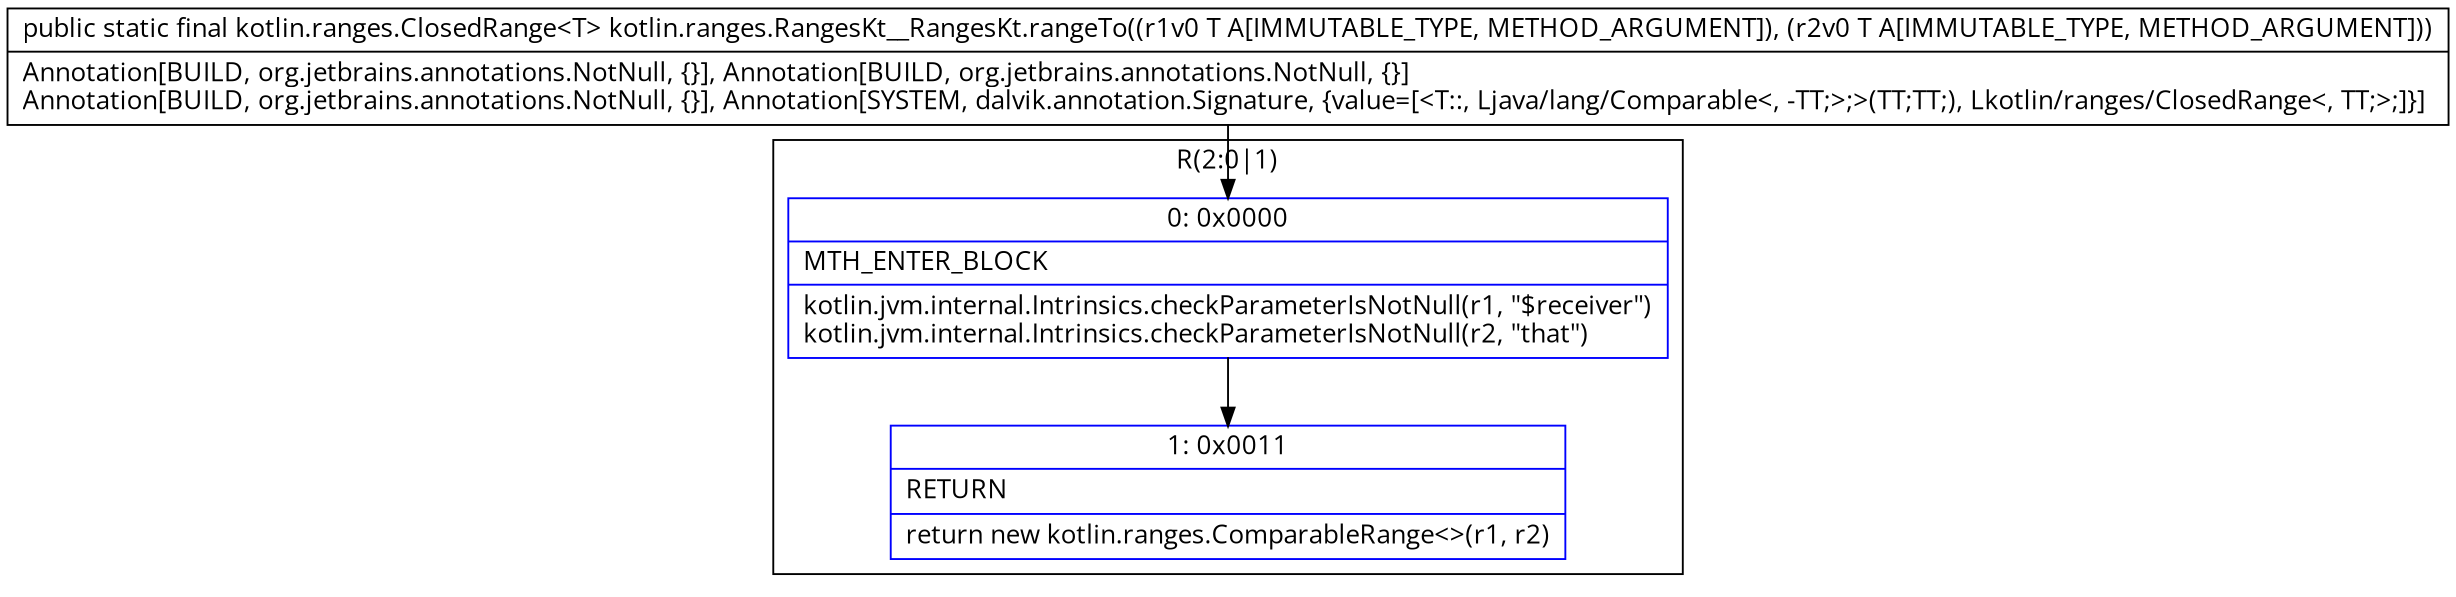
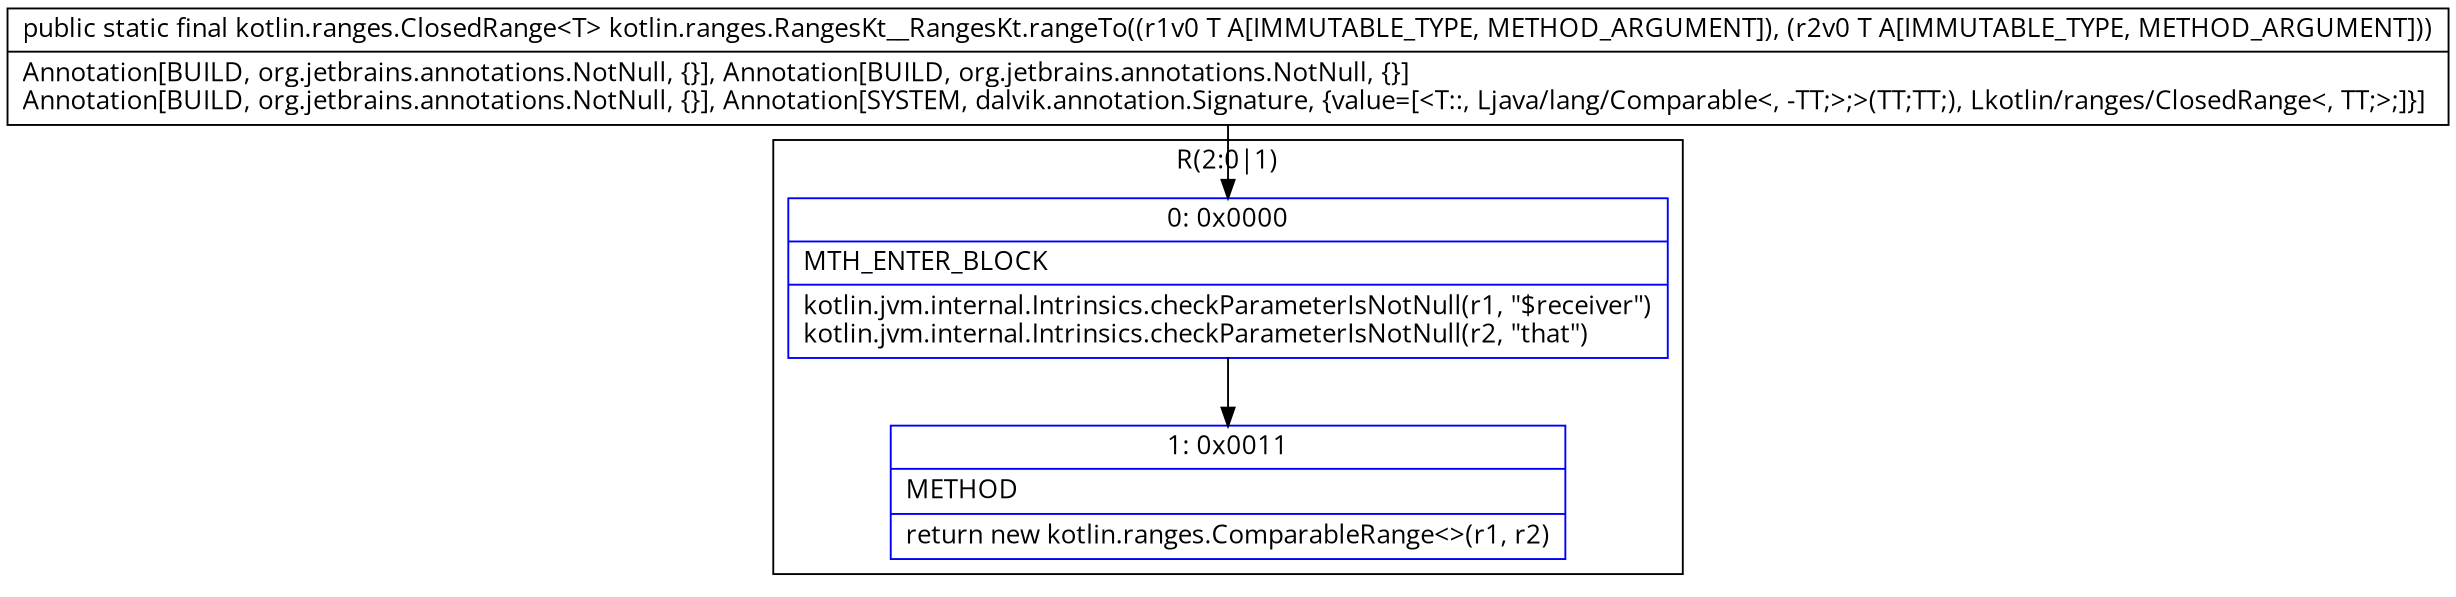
node "1: 0x0011": text "RETURN" -> "METHOD"
